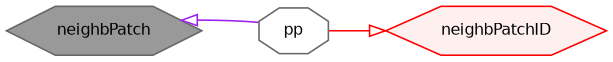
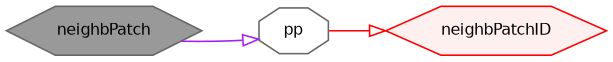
edge "pp" -> "neighbPatch": reversed
